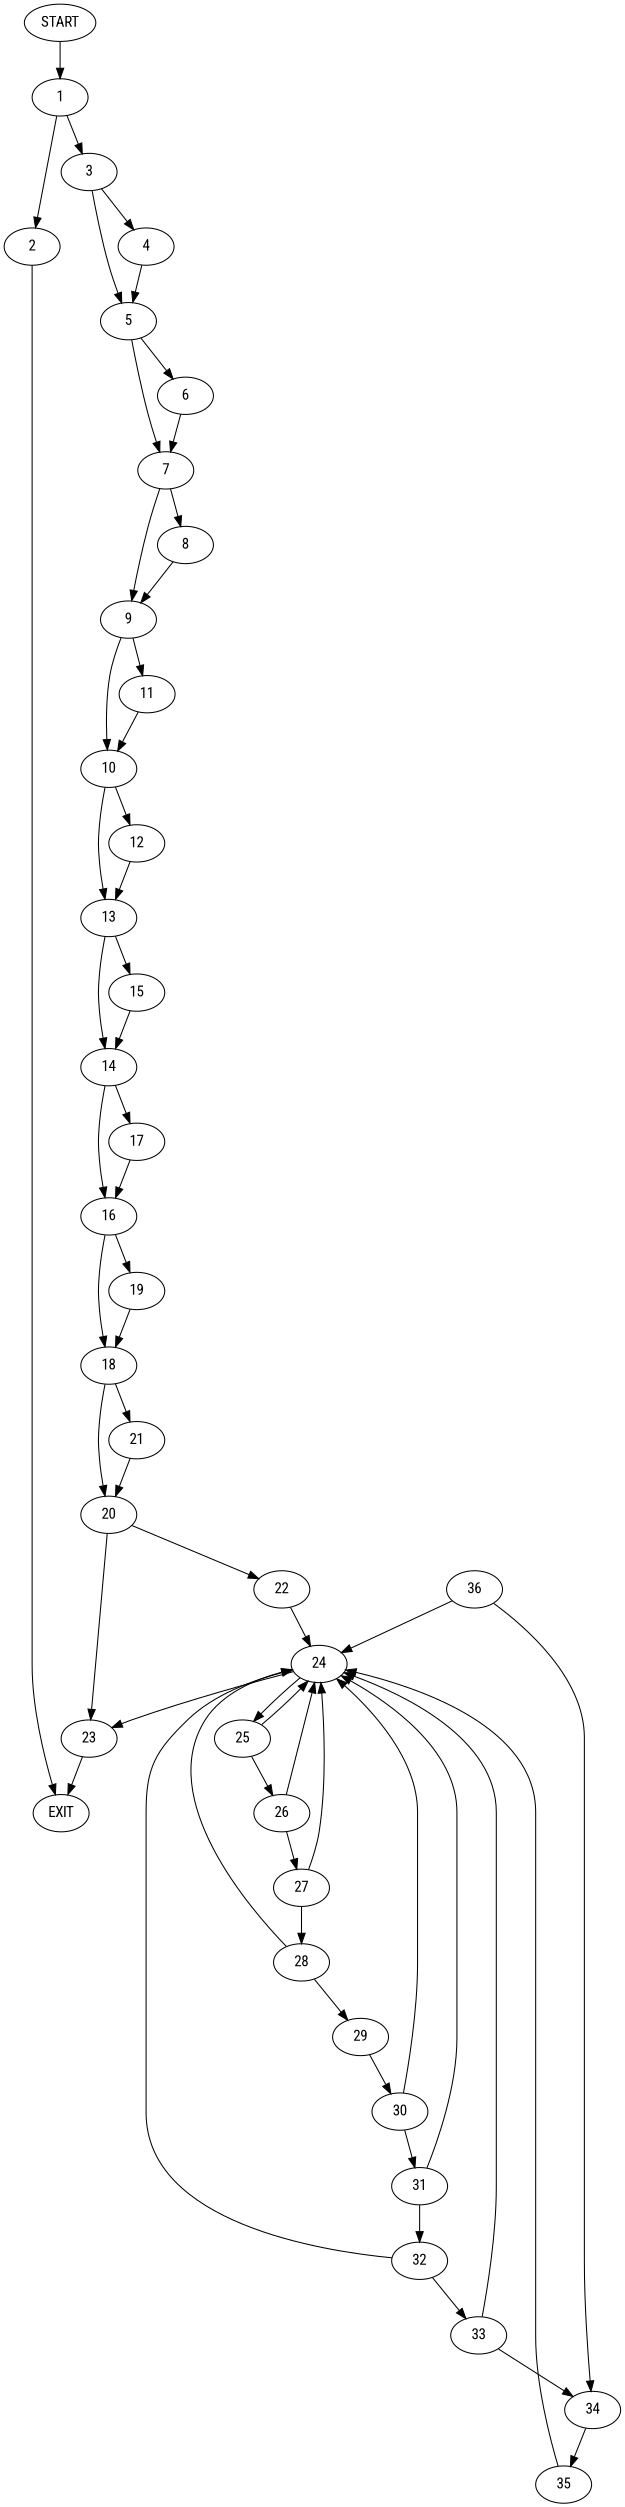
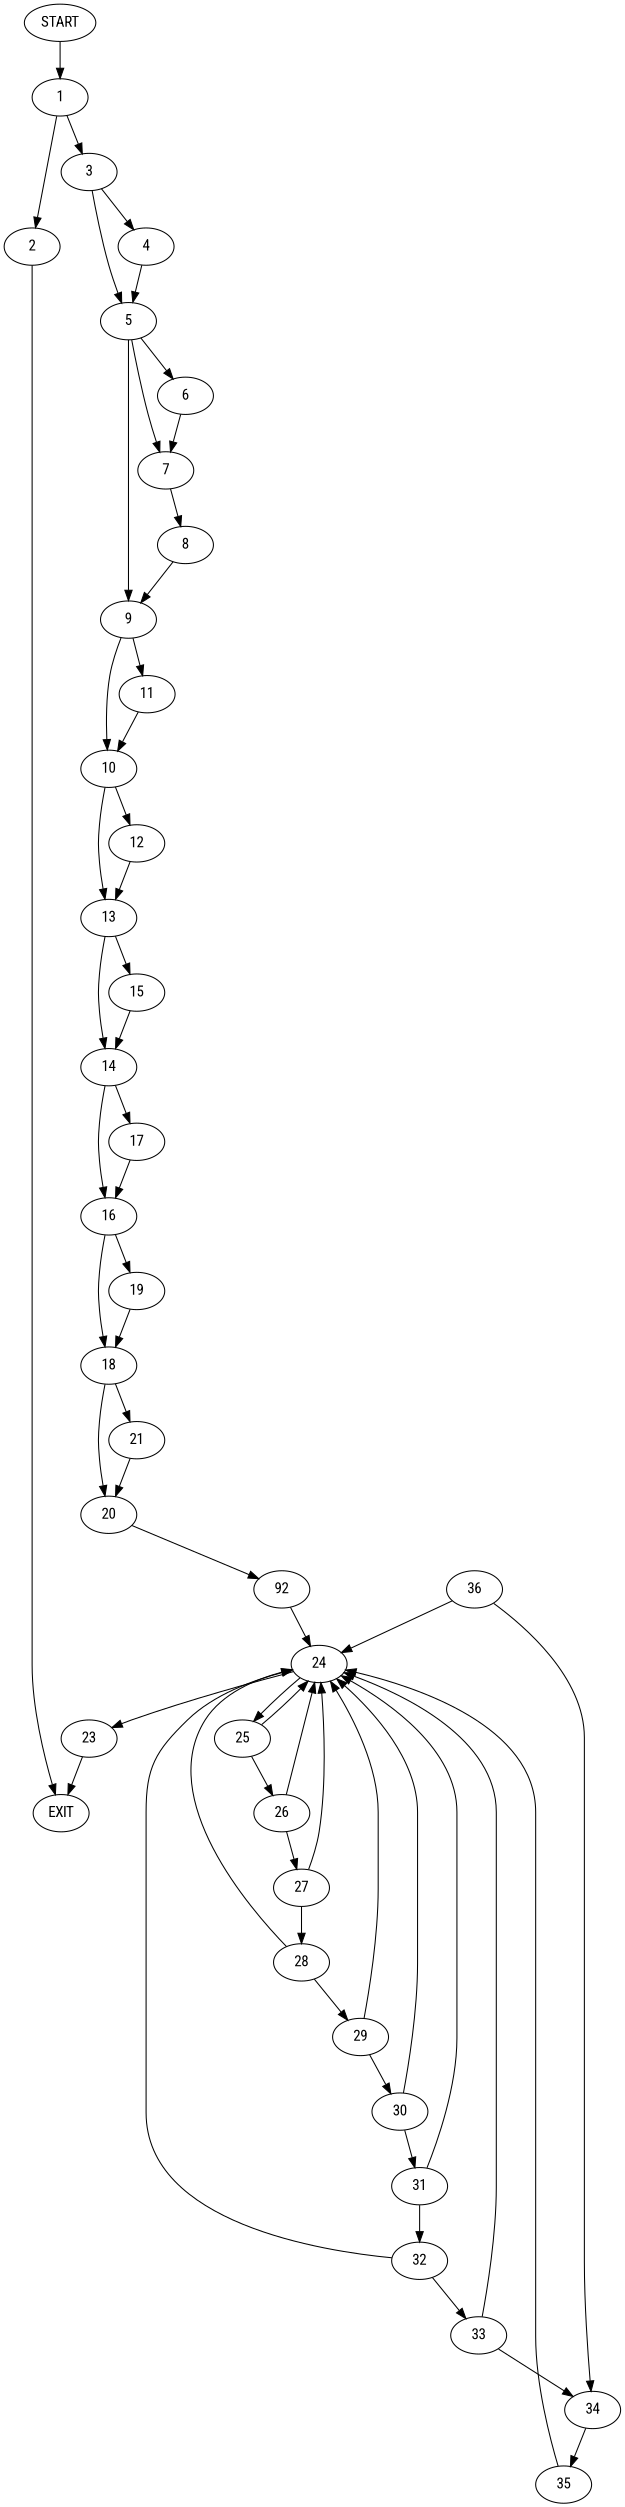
edge "7" -> "9": now "5" -> "9"
node "22": label "22" -> "92"
edge "20" -> "23": removed
edge "29" -> "24": added
